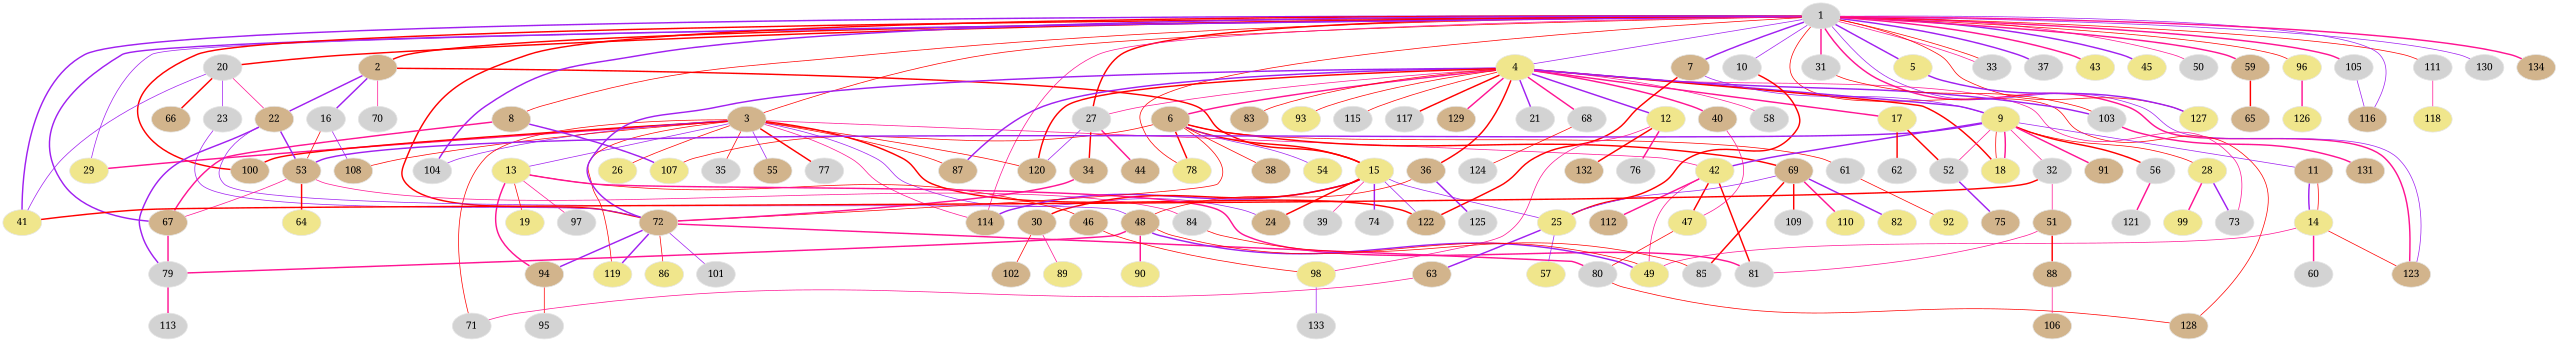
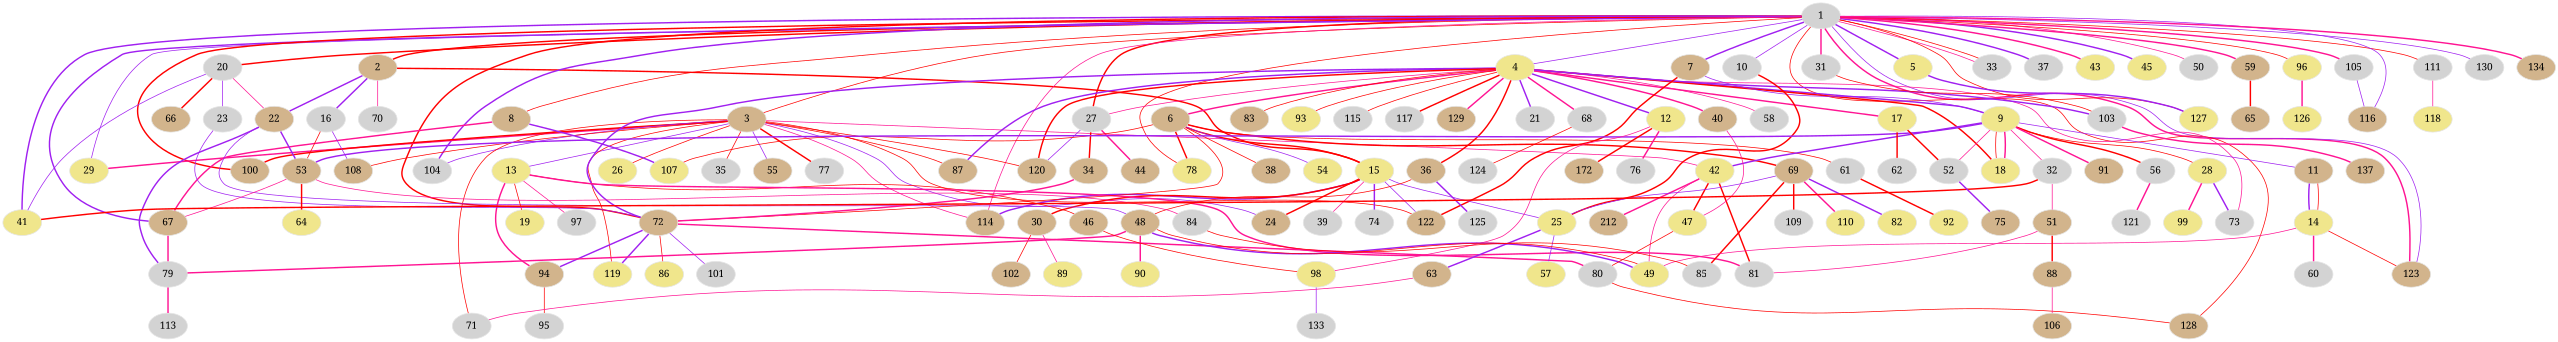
node "132": label "132" -> "172"
node "131": label "131" -> "137"
edge "3" -- "122": style bold -> solid
edge "61" -- "92": style solid -> bold
node "112": label "112" -> "212"
